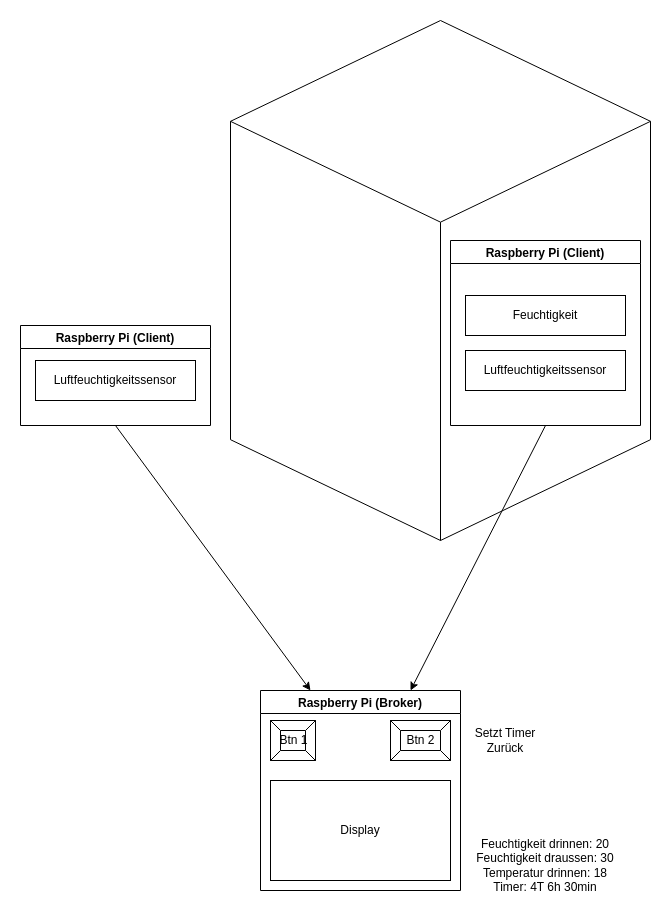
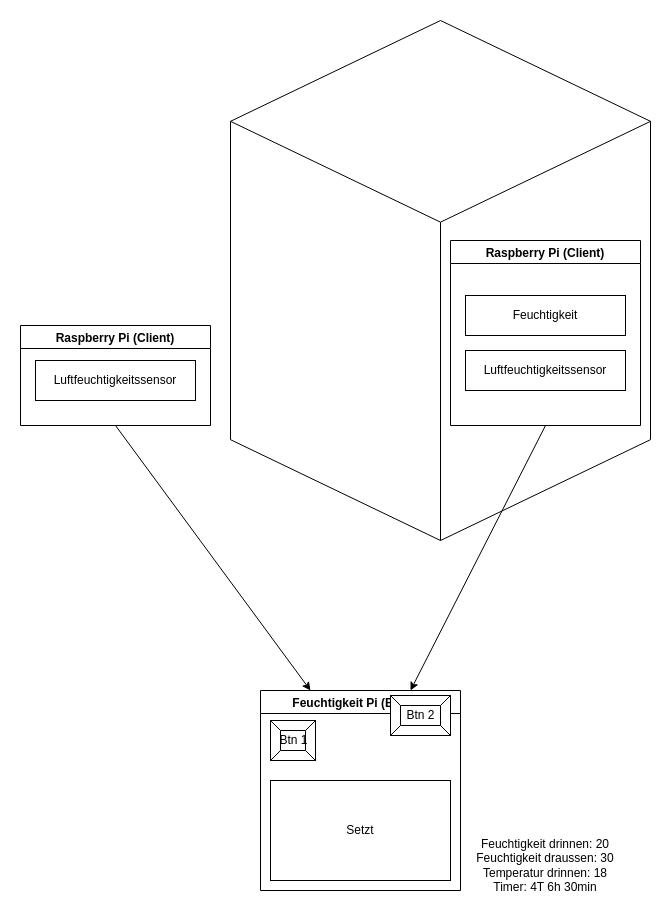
node "Raspberry Pi (Broker)": label "Raspberry Pi (Broker)" -> "Feuchtigkeit Pi (Broker)"
node "Btn 2": moved (421, 741) -> (421, 716)
node "Setzt Timer Zurück": removed
node "Display": label "Display" -> "Setzt"
